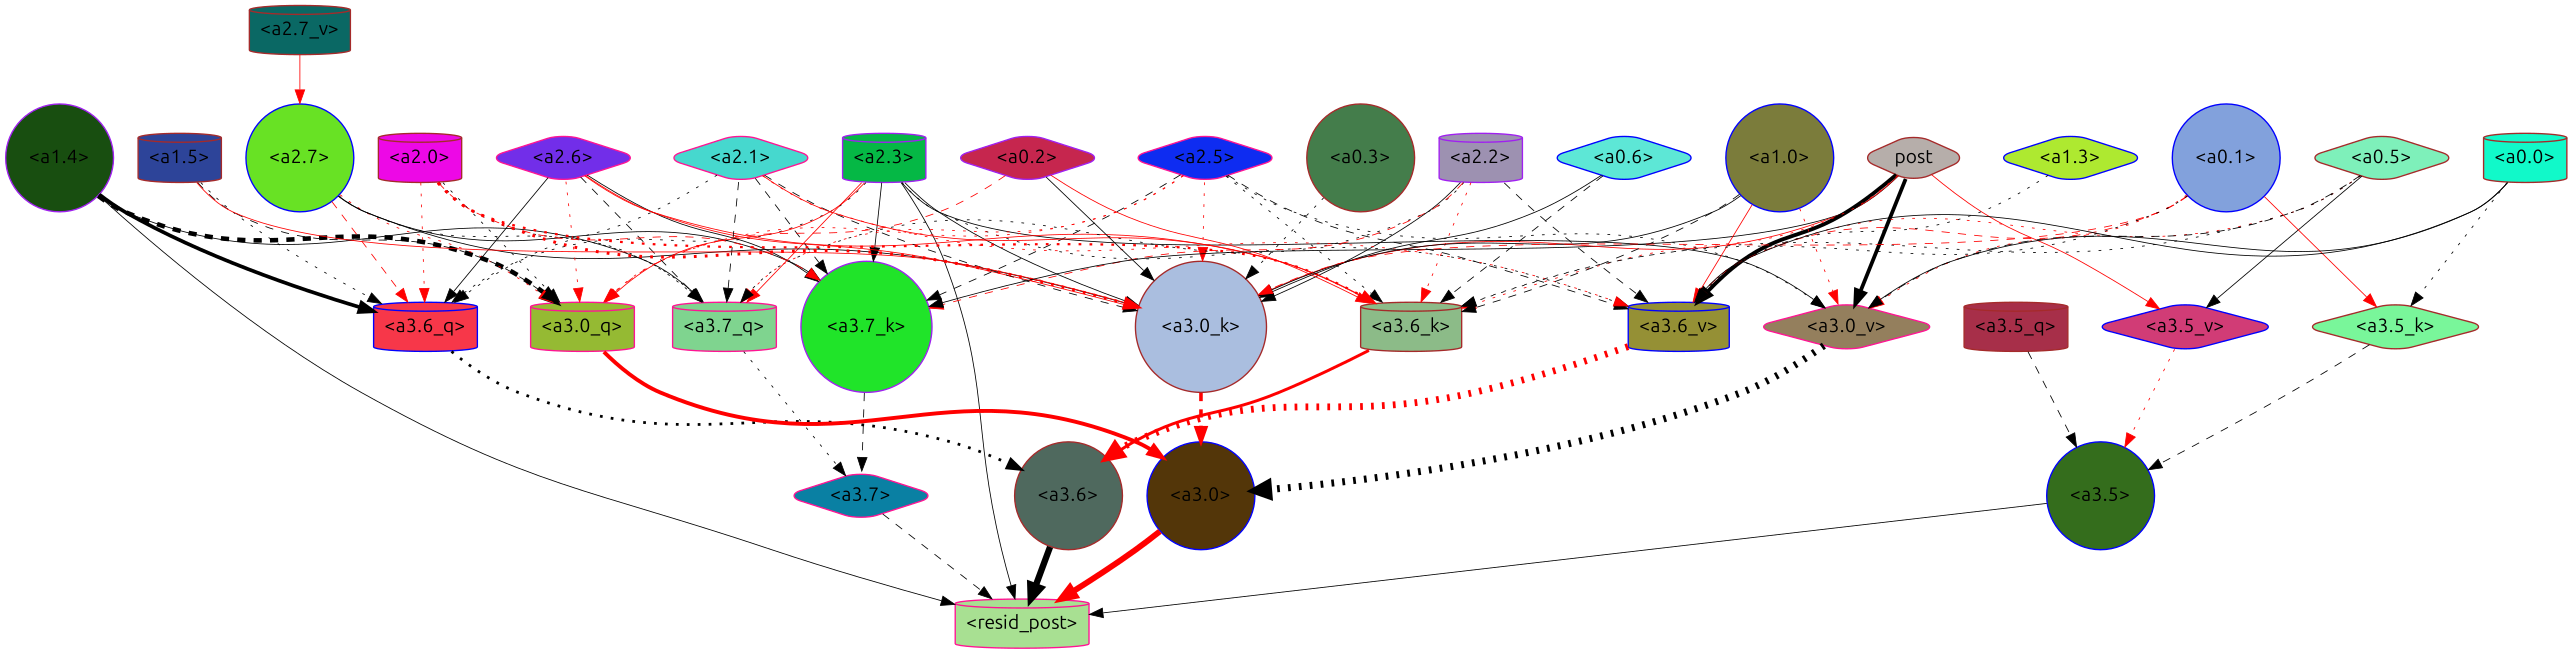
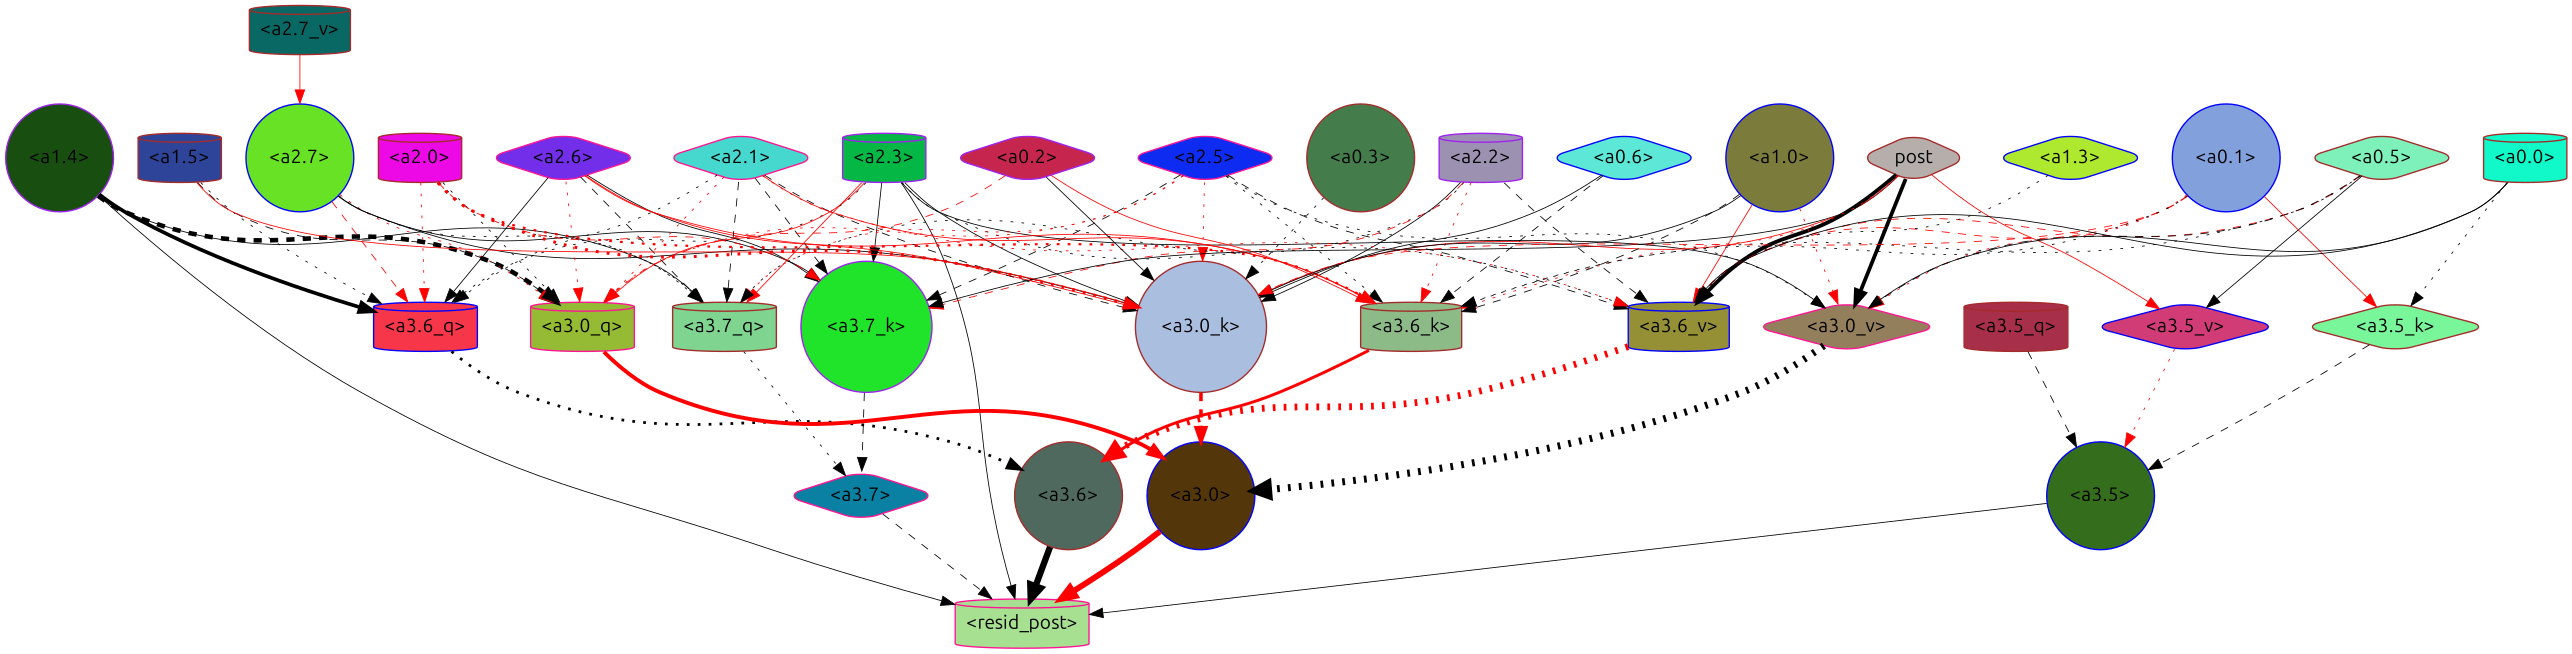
edge "<a2.1>" -> "<a3.0_q>": added
edge "<a0.5>" -> "<a3.6_v>": style dotted -> dashed
node "<a3.7_q>": color deeppink -> brown
